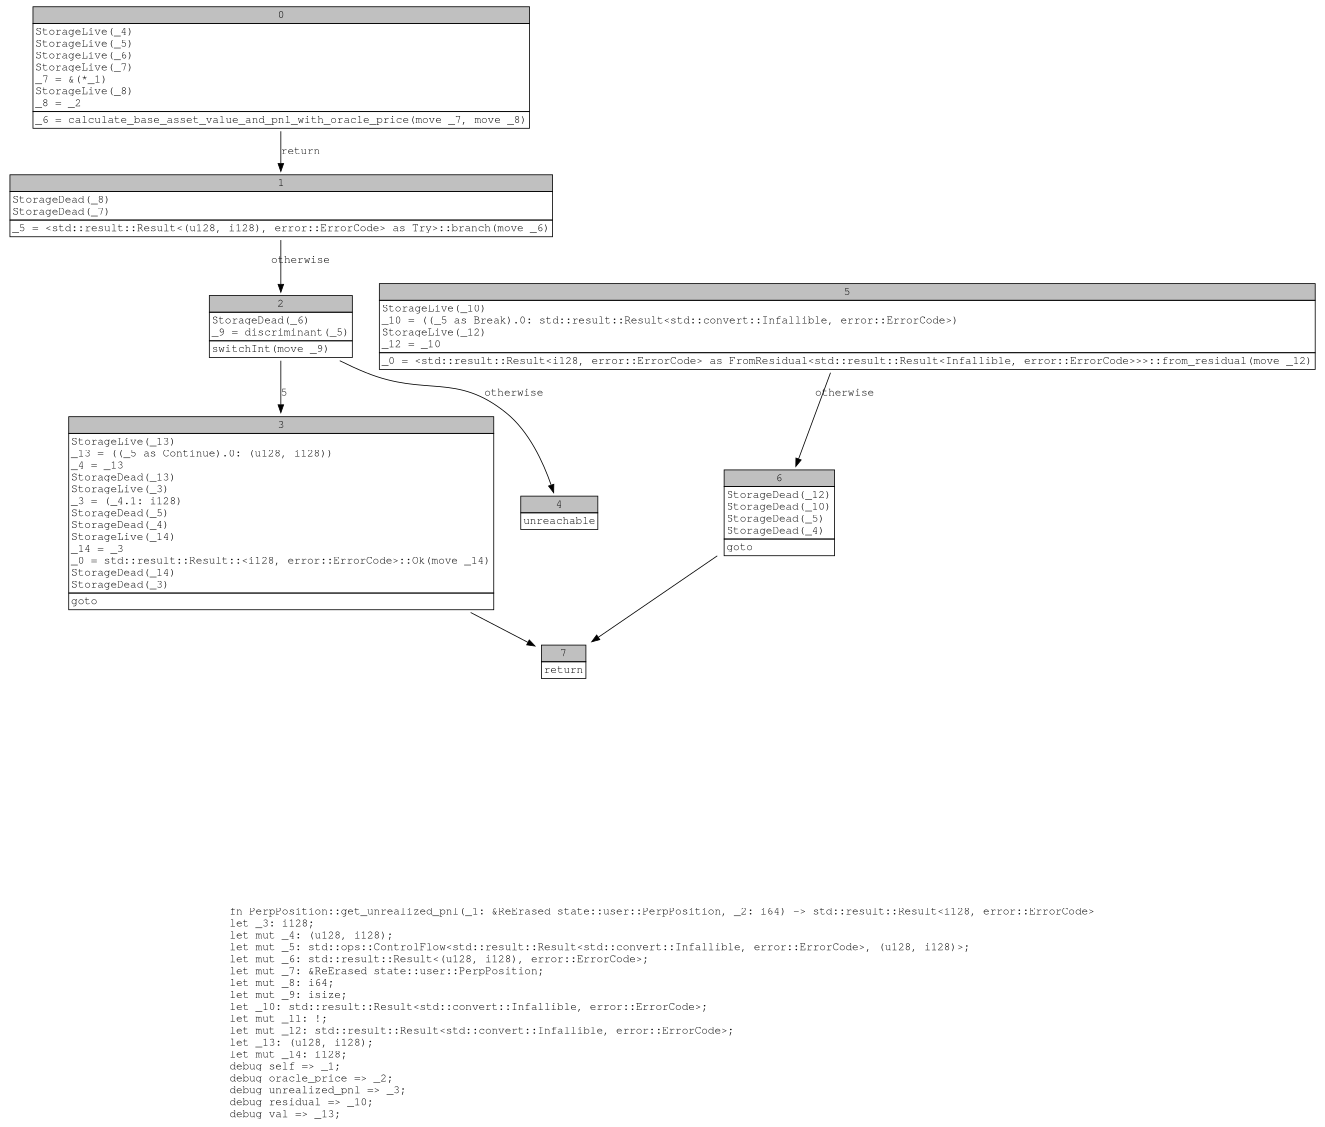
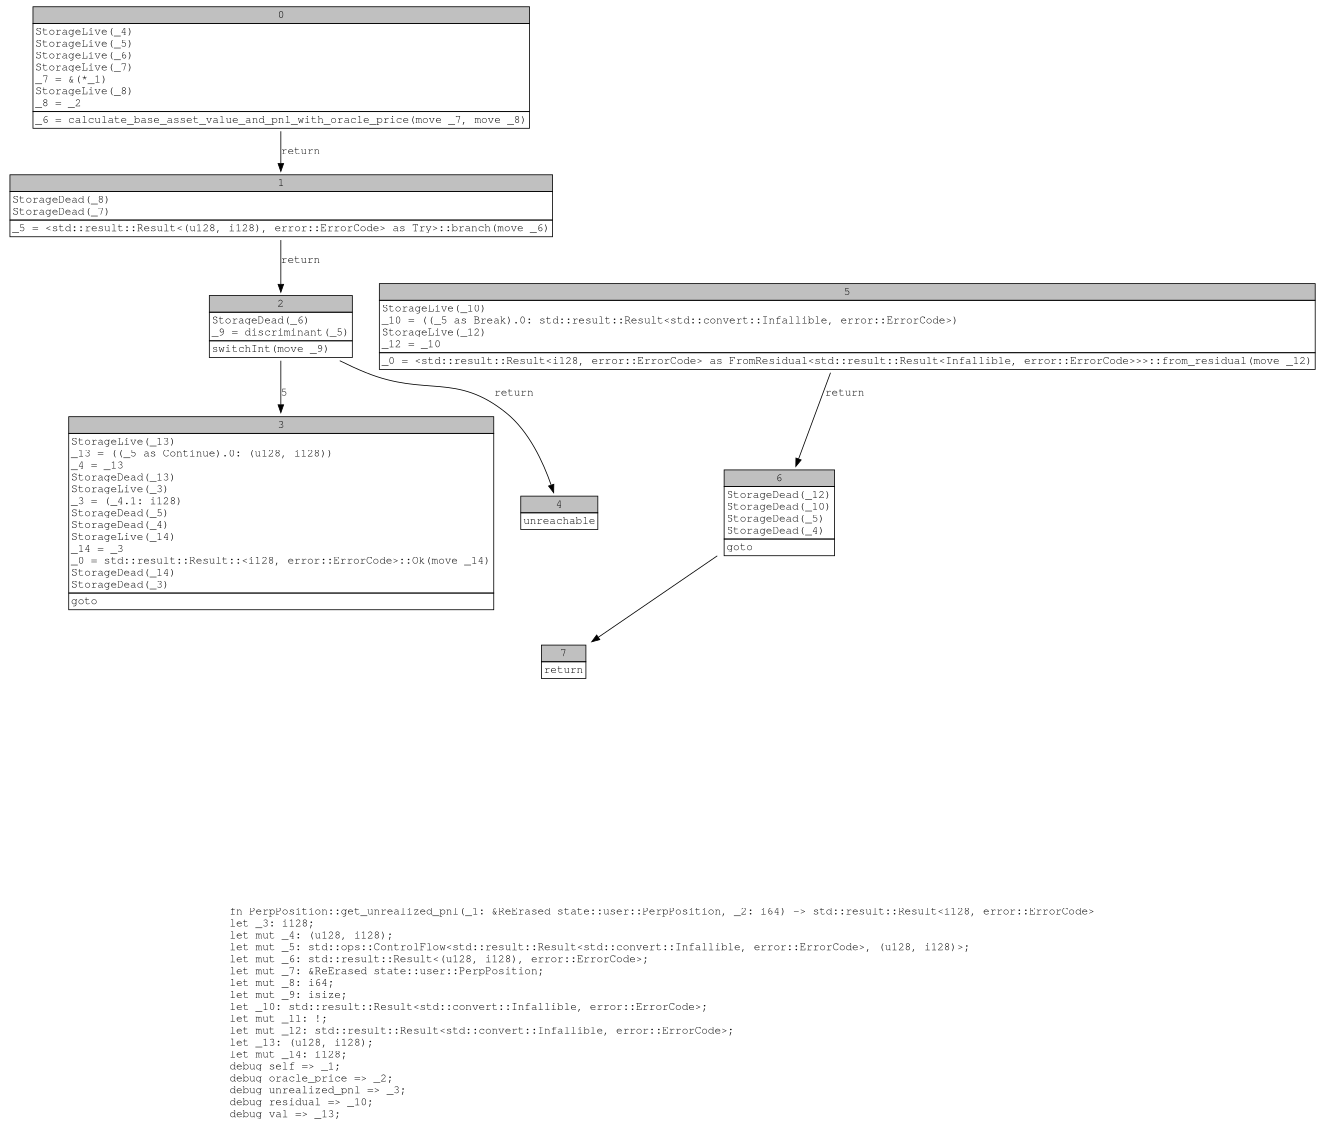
edge "1" -> "2": label "otherwise" -> "return"
edge "2" -> "4": label "otherwise" -> "return"
edge "5" -> "6": label "otherwise" -> "return"
edge "3" -> "7": removed
